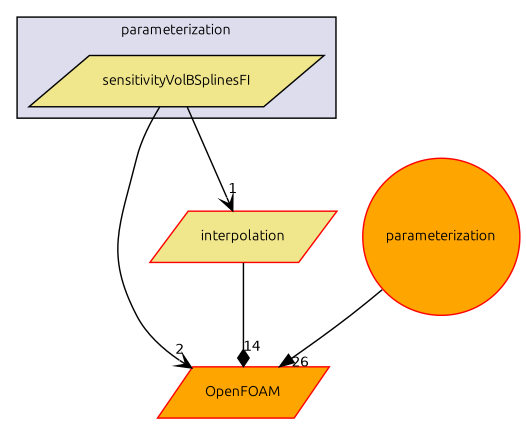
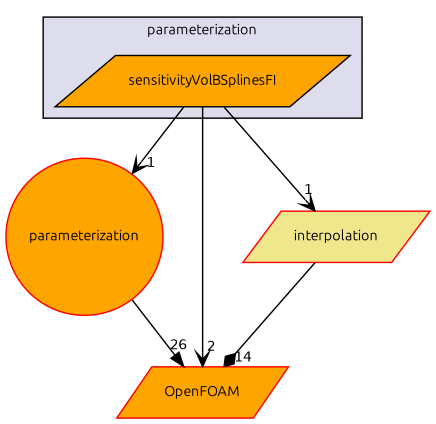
node "sensitivityVolBSplinesFI": fillcolor khaki -> orange
edge "sensitivityVolBSplinesFI" -> "parameterization": added
